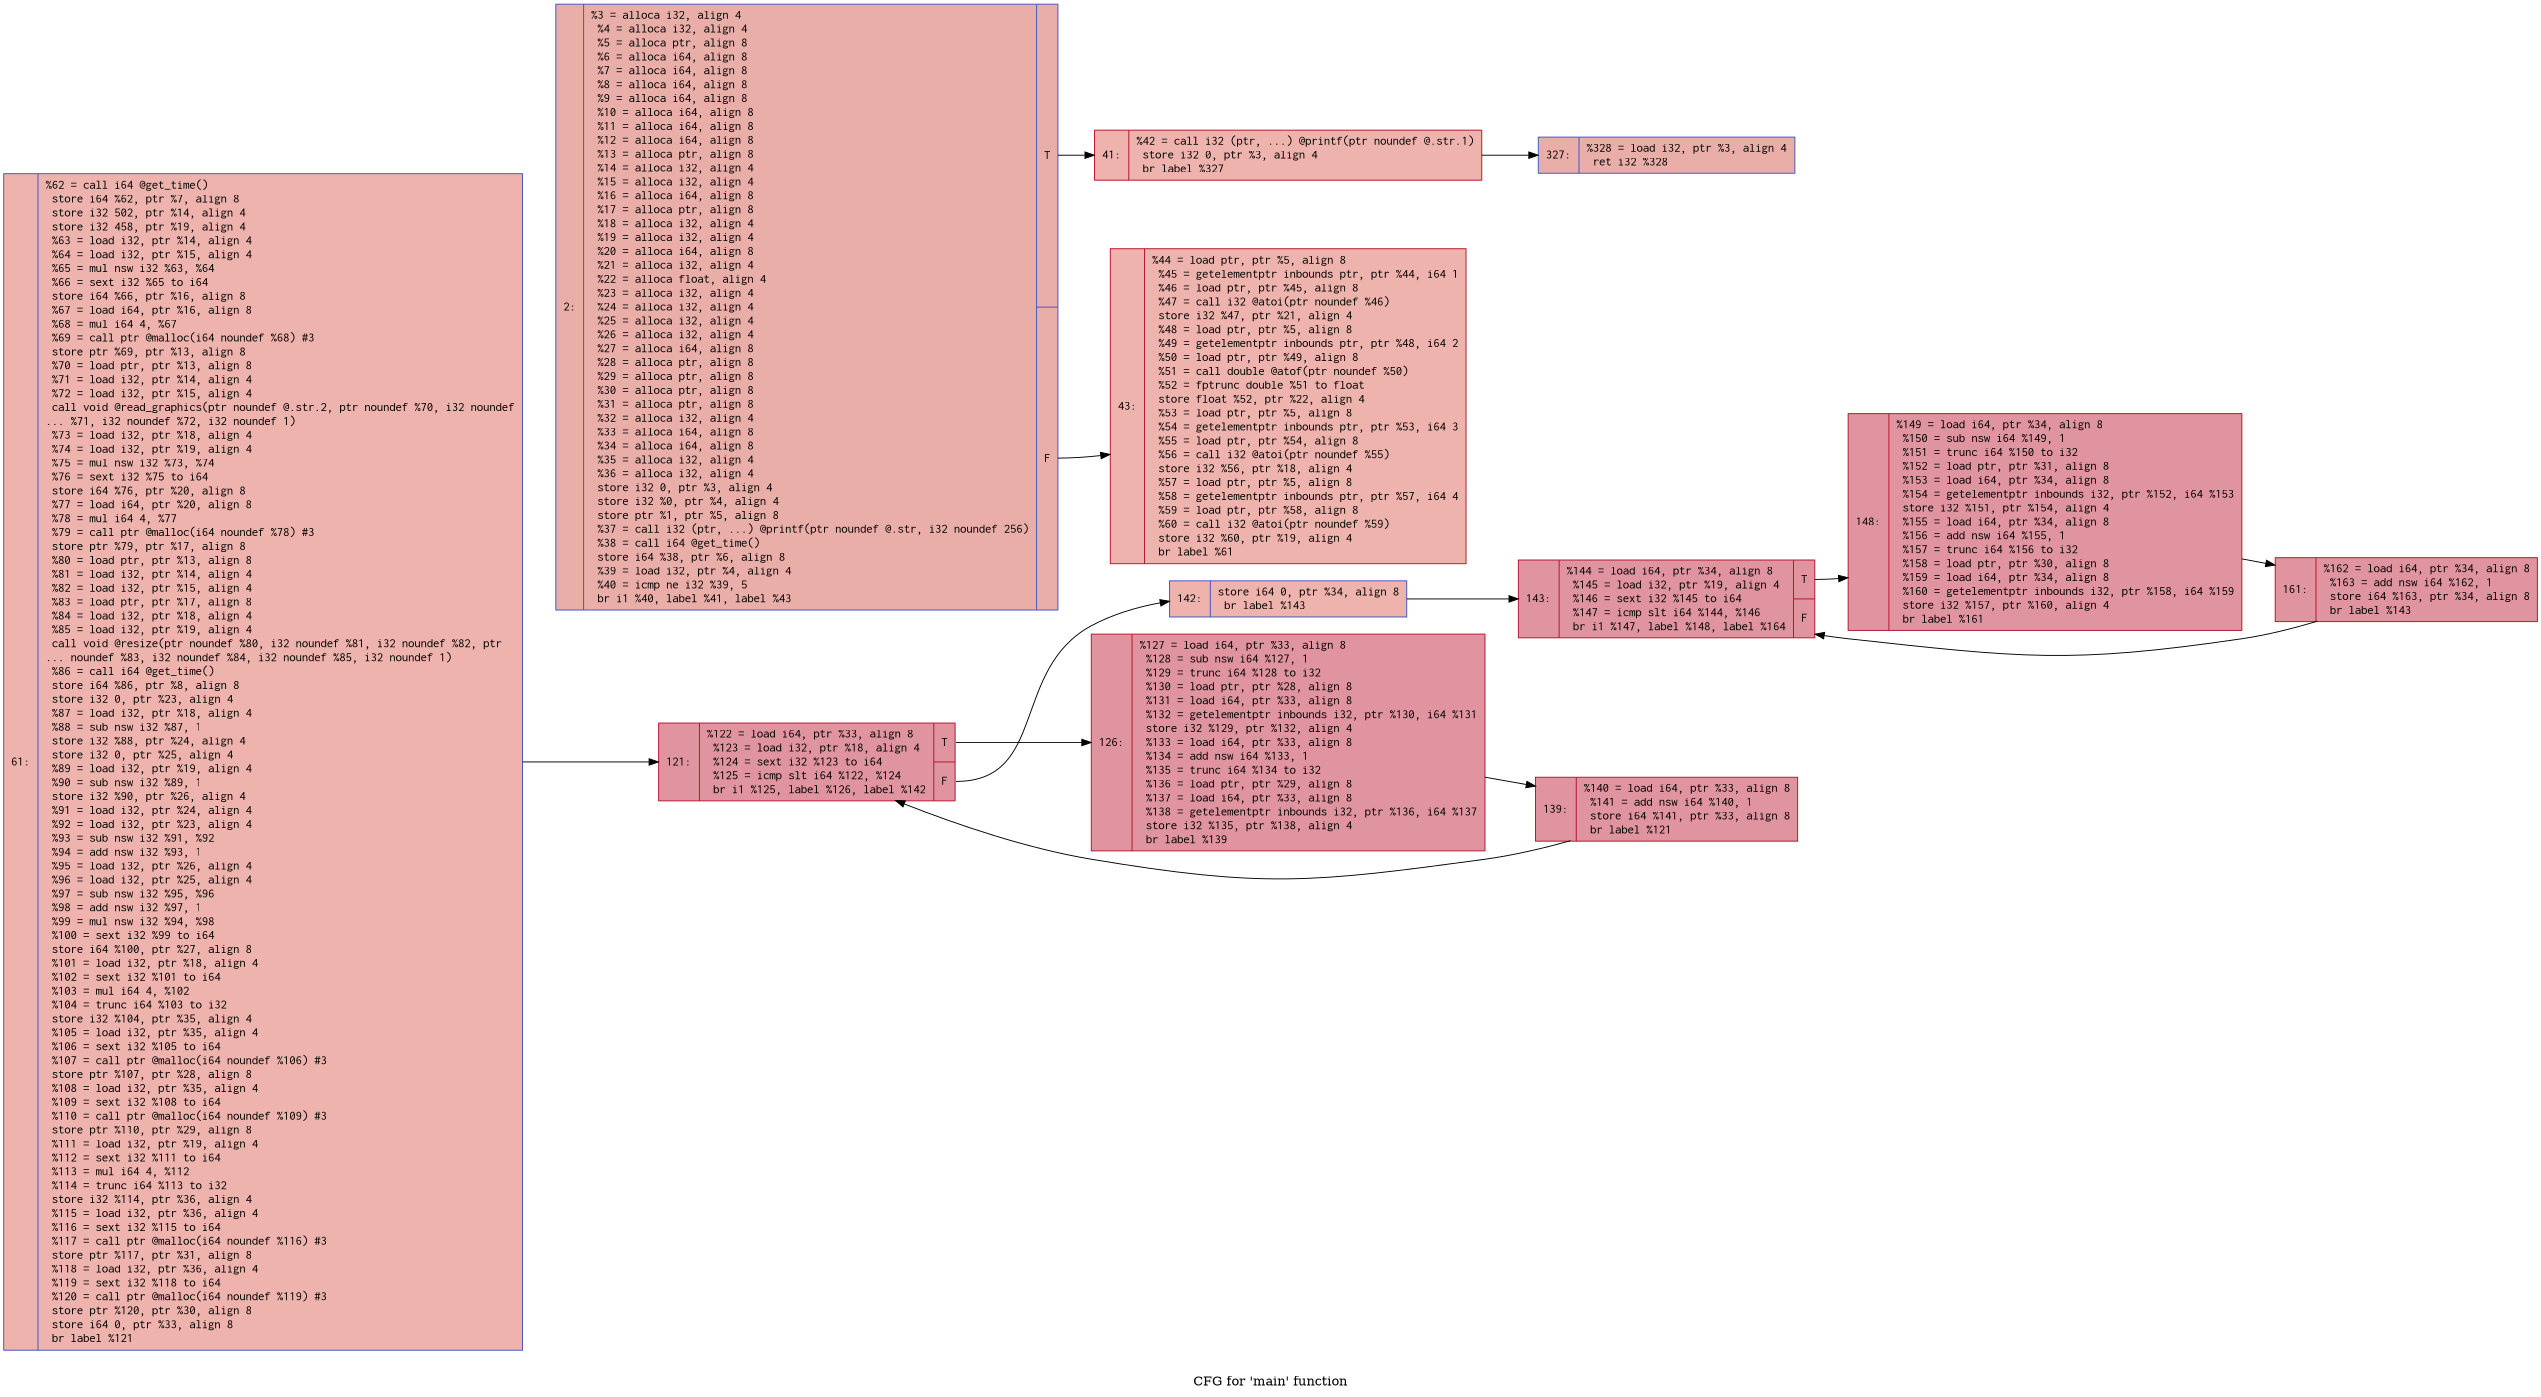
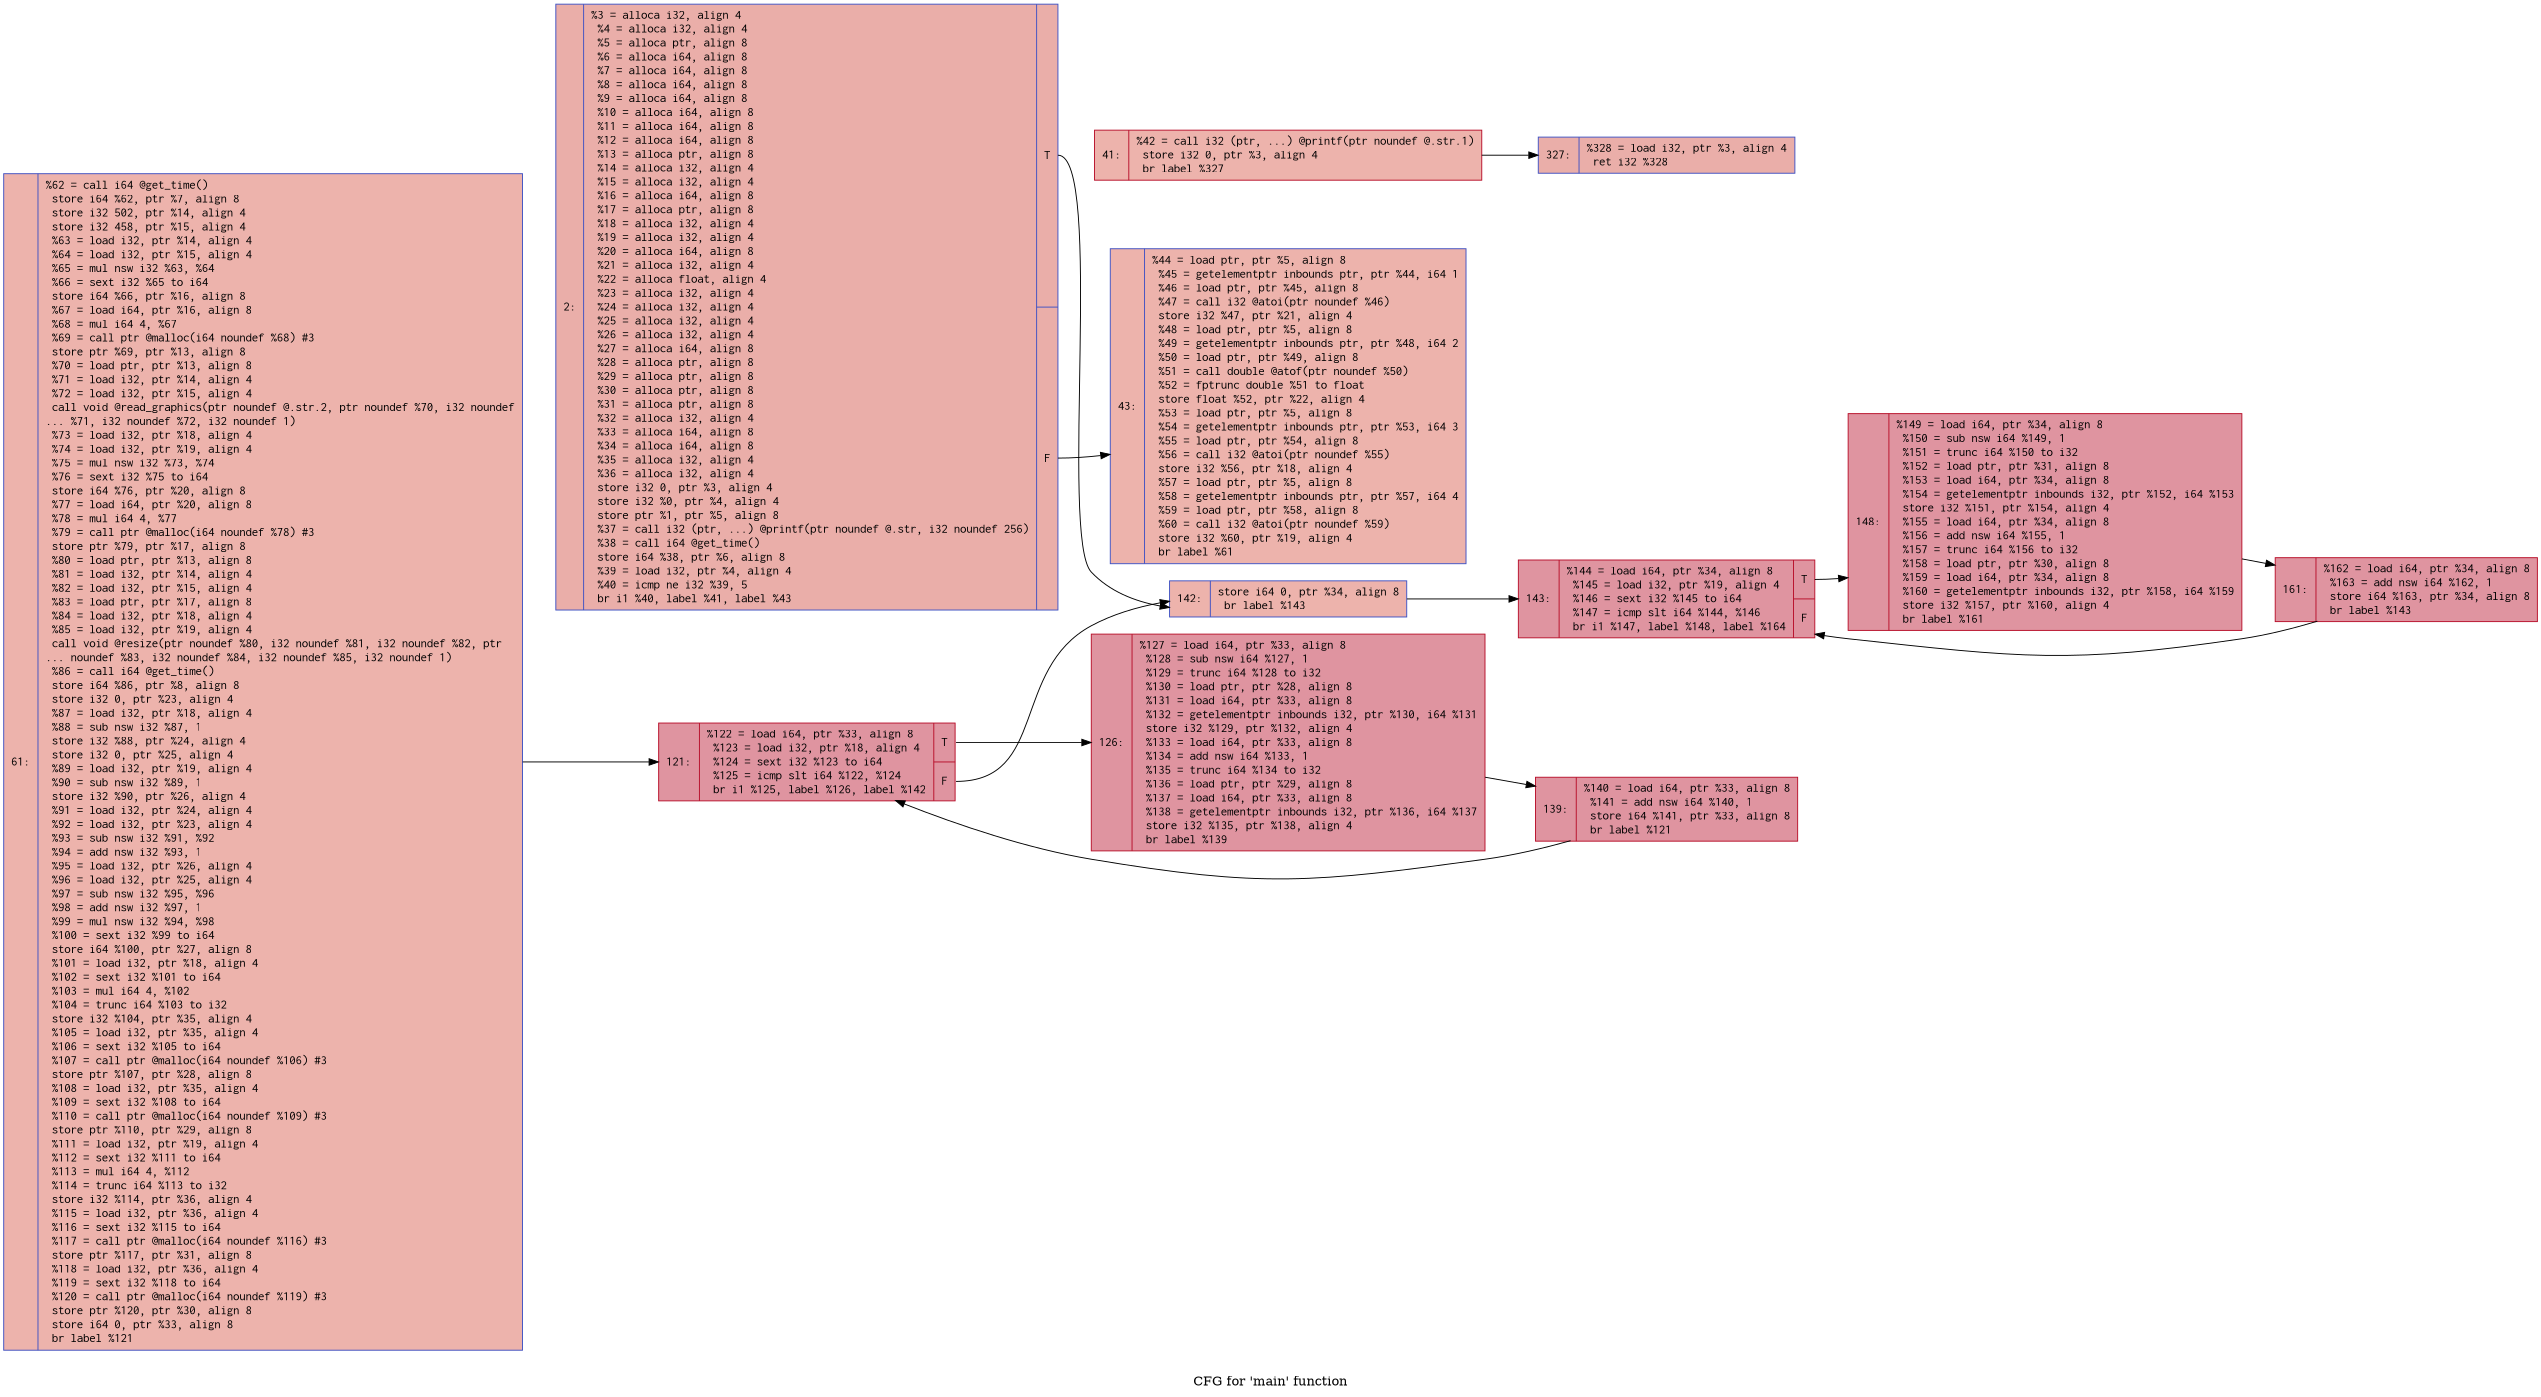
edge "2:" -> "41:": now "2:" -> "142:"
node "61:": text "store i32 458, ptr %19, align 4" -> "store i32 458, ptr %15, align 4"
node "43:": color #b70d28ff -> #3d50c3ff
